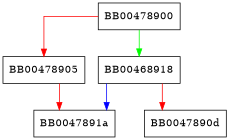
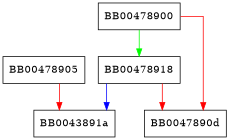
edge "BB00478900" -> "BB00478905": now "BB00478900" -> "BB0047890d"
node "BB00468918": label "BB00468918" -> "BB00478918"
node "BB0047891a": label "BB0047891a" -> "BB0043891a"
